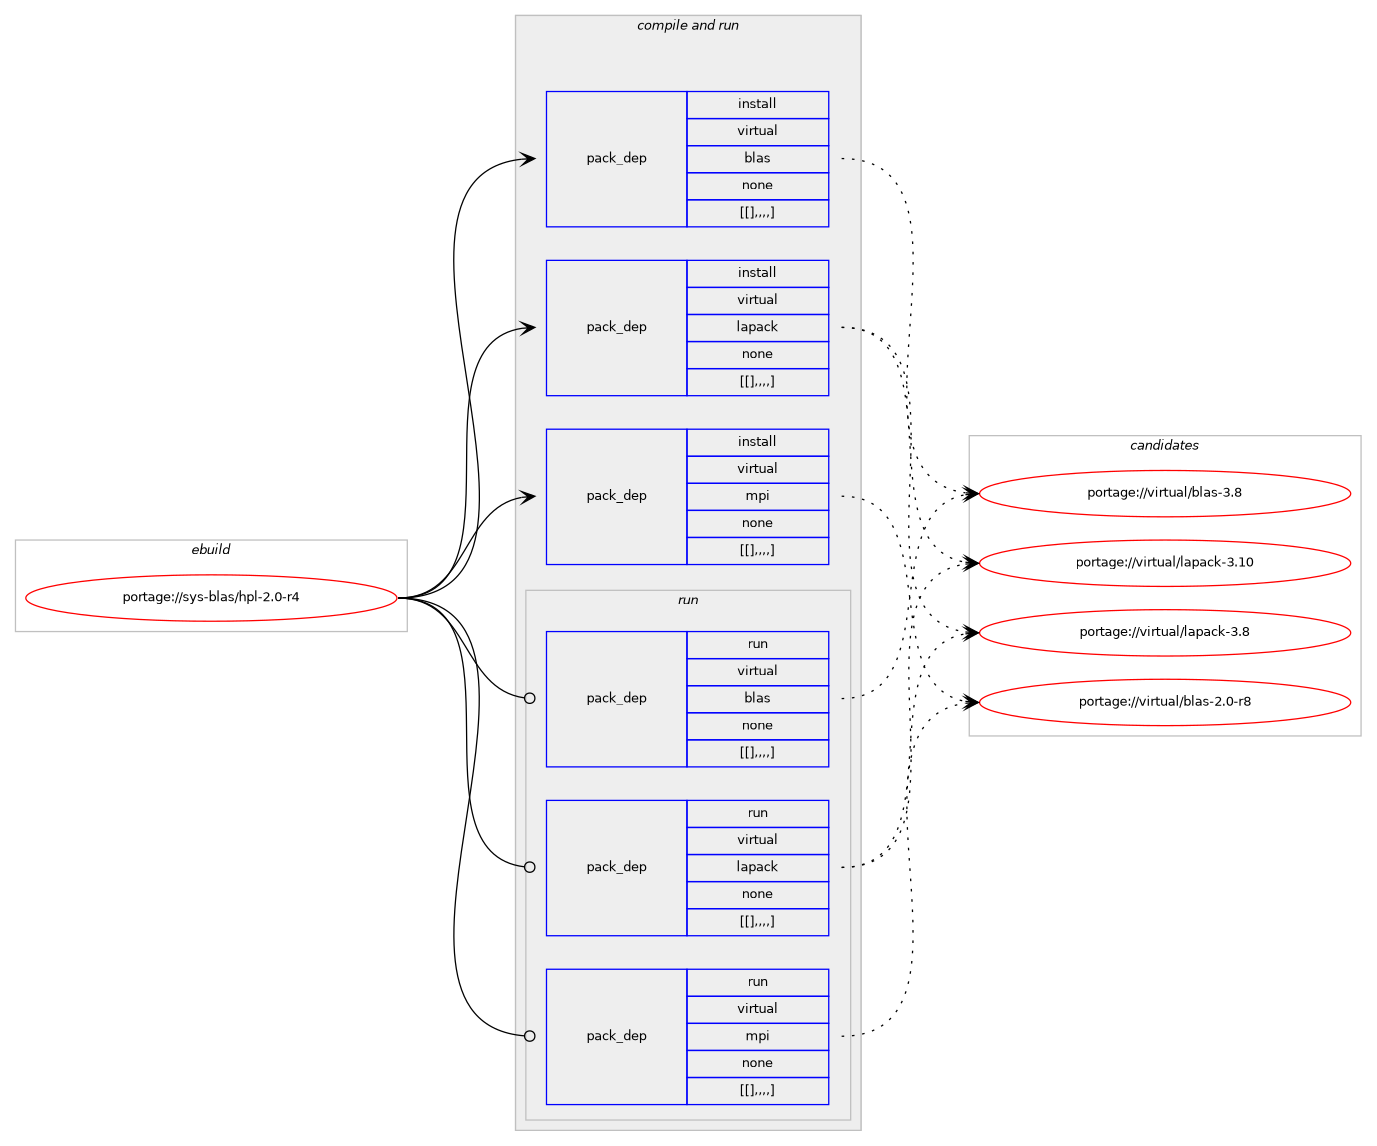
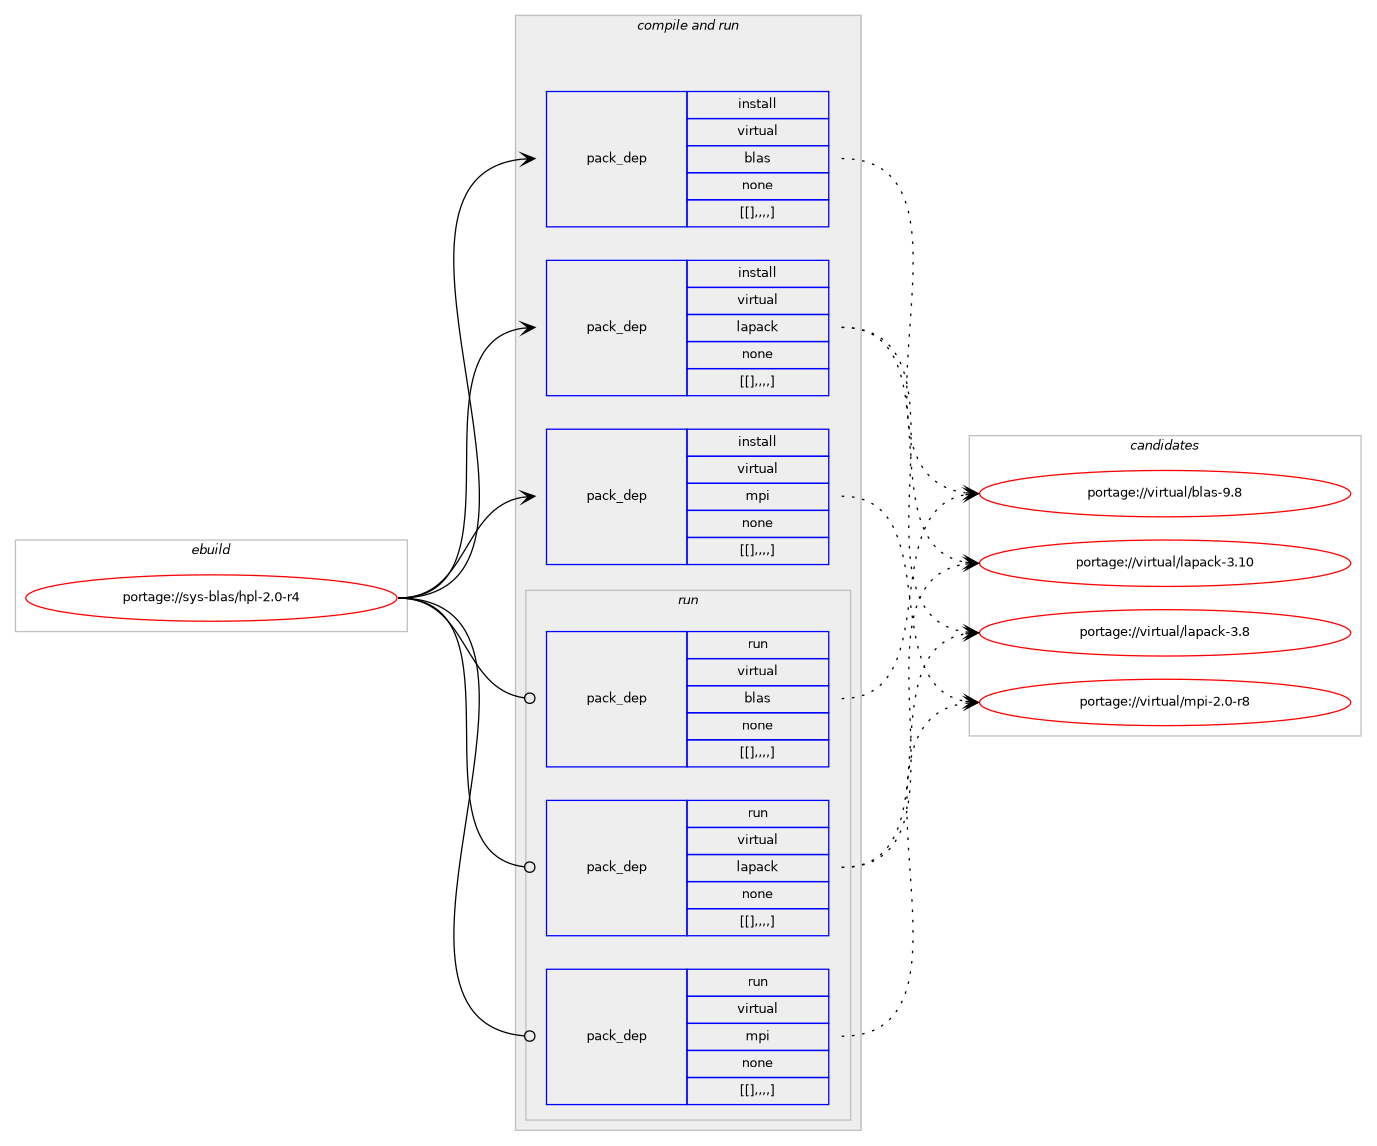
node "portage://virtual/blas-3.8": label "portage://virtual/blas-3.8" -> "portage://virtual/blas-9.8"
node "portage://virtual/blas-2.0-r8": label "portage://virtual/blas-2.0-r8" -> "portage://virtual/mpi-2.0-r8"
